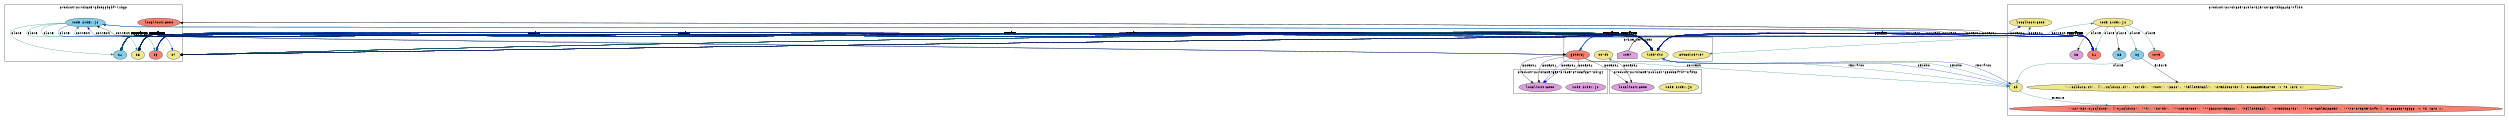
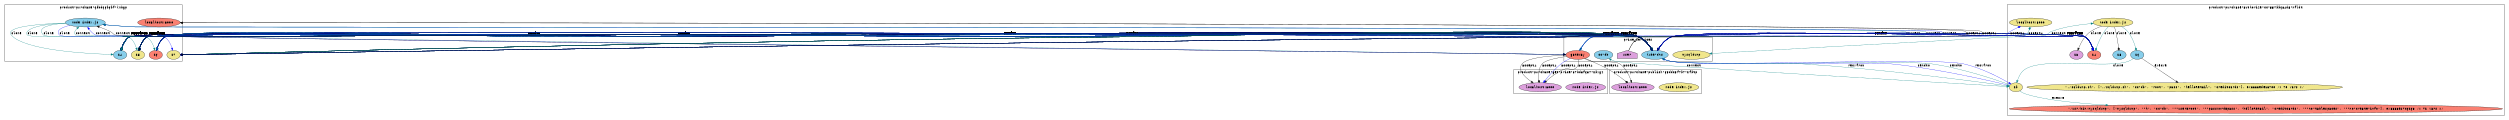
node "cc-db": fillcolor khaki -> skyblue
node "kube-dns": fillcolor khaki -> skyblue
node "attackserver": label "attackserver" -> "mysqldump"
node "None": removed
